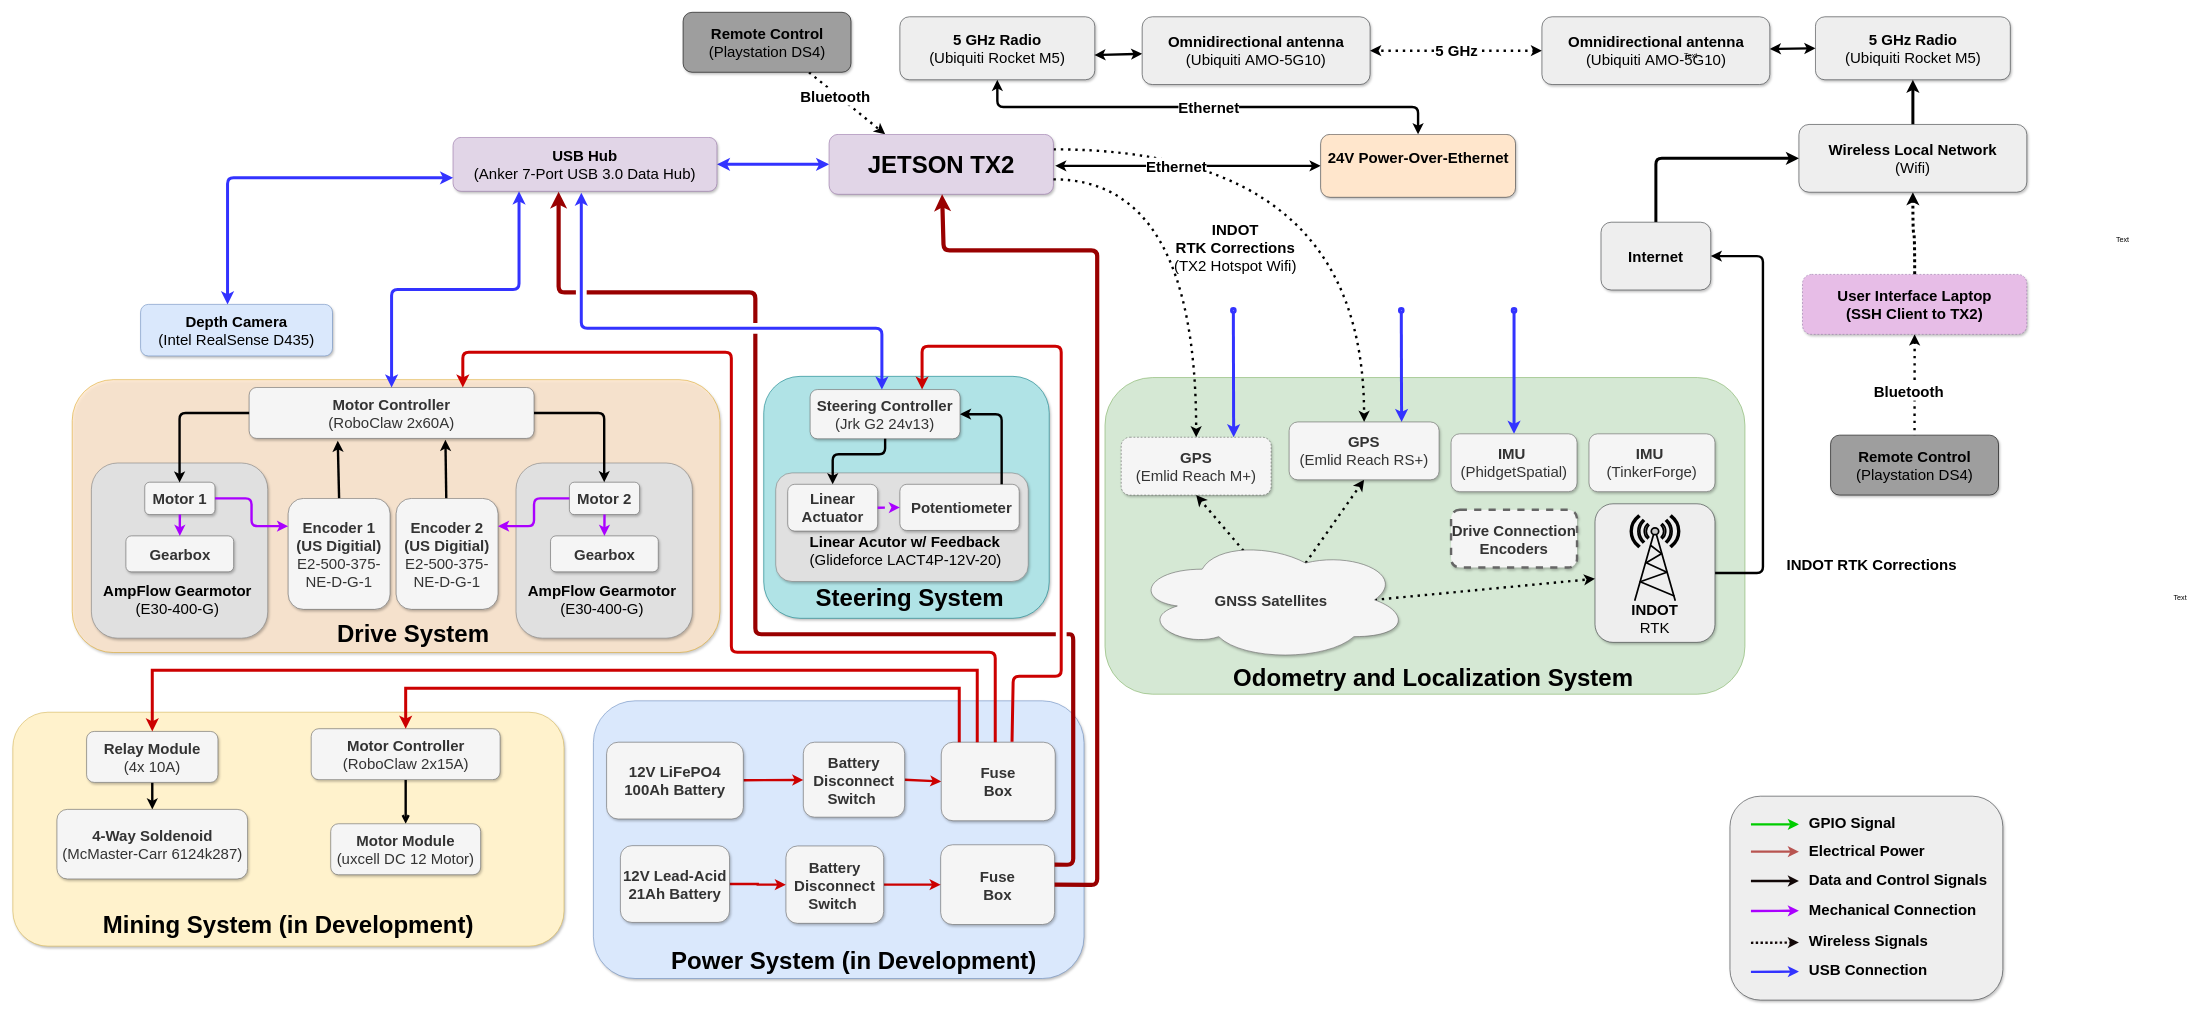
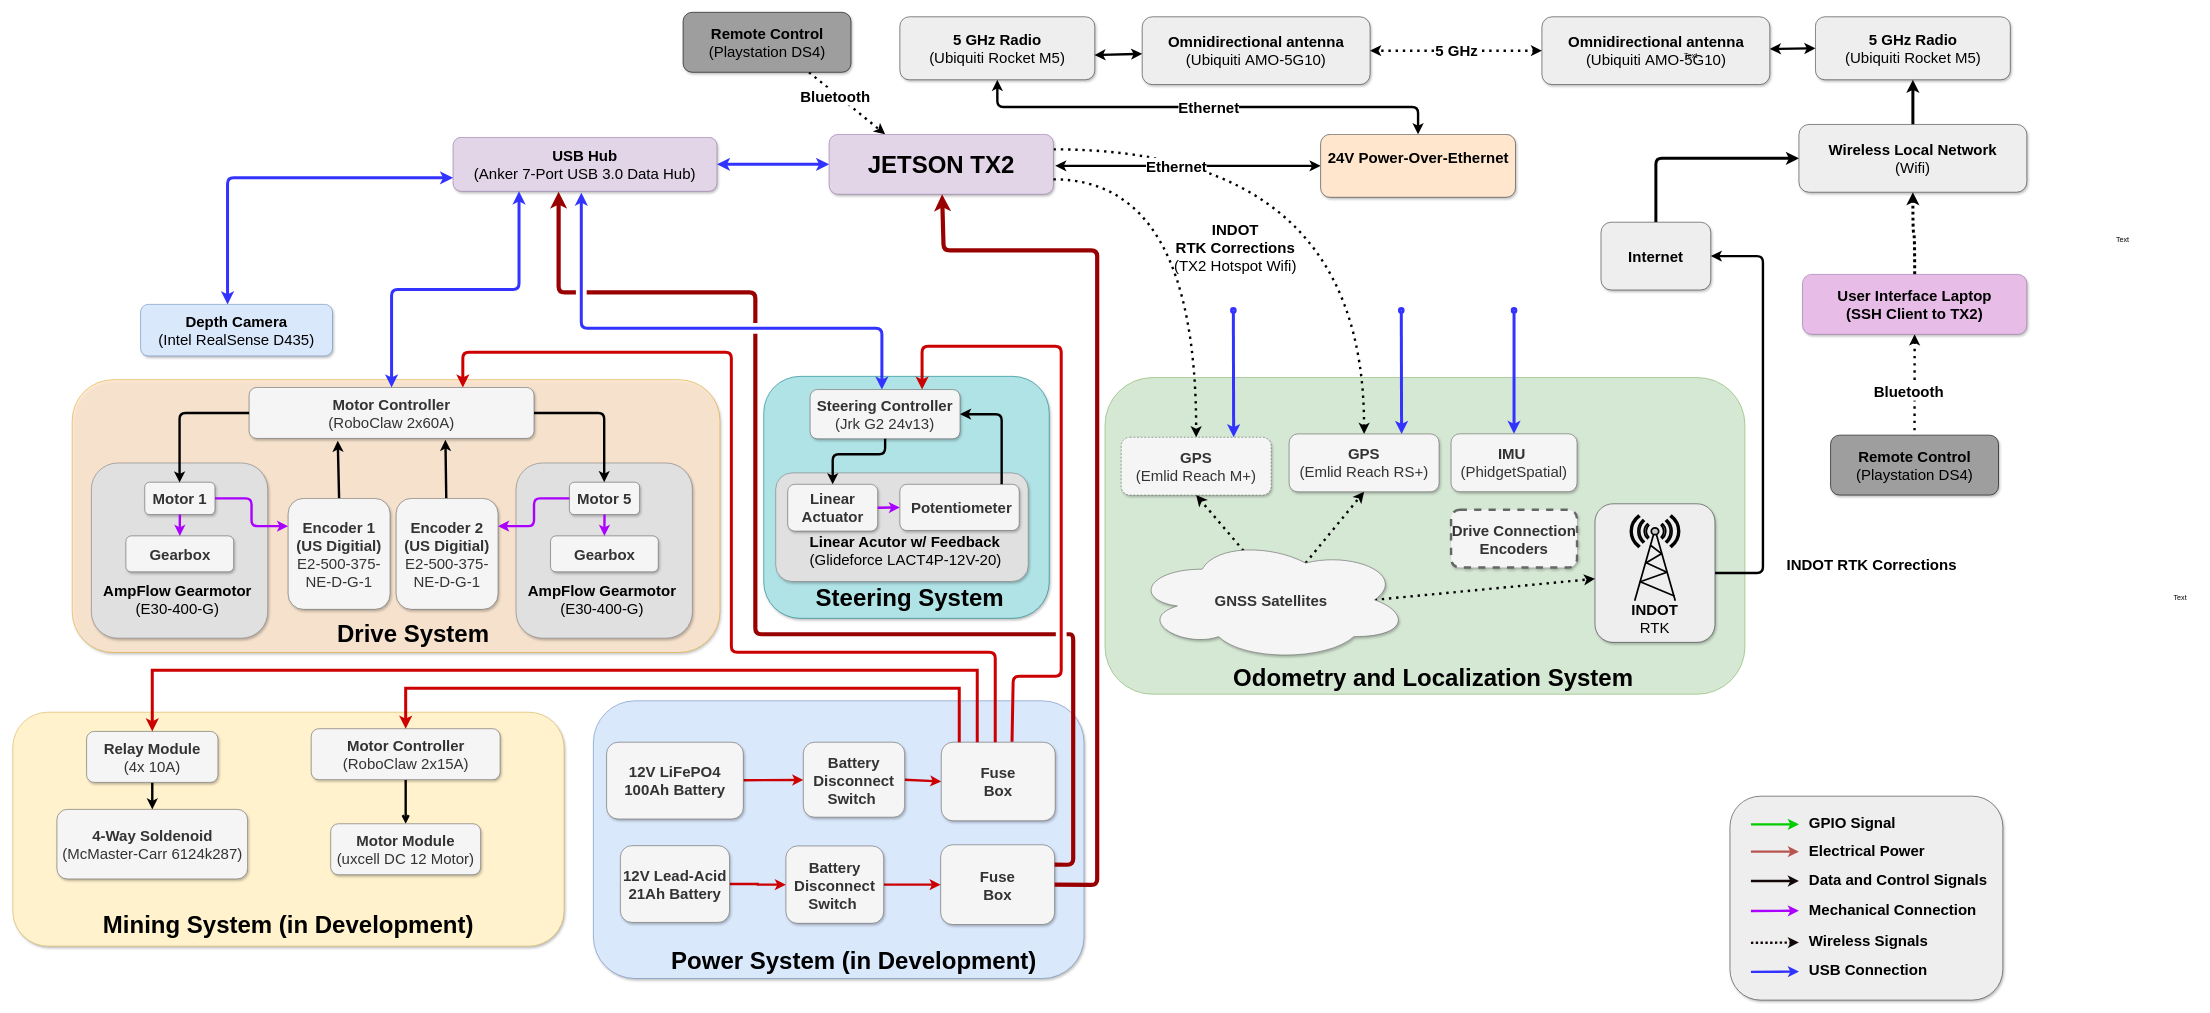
node "User Interface Laptop (SSH Client to TX2)": style dashed -> solid
node "GPS (Emlid Reach RS+)": moved (1364, 451) -> (1364, 463)
node "IMU (TinkerForge)": removed
node "Motor 2": label "Motor 2" -> "Motor 5"
edge "Linear Actuator" -> "Potentiometer": style dashed -> solid
